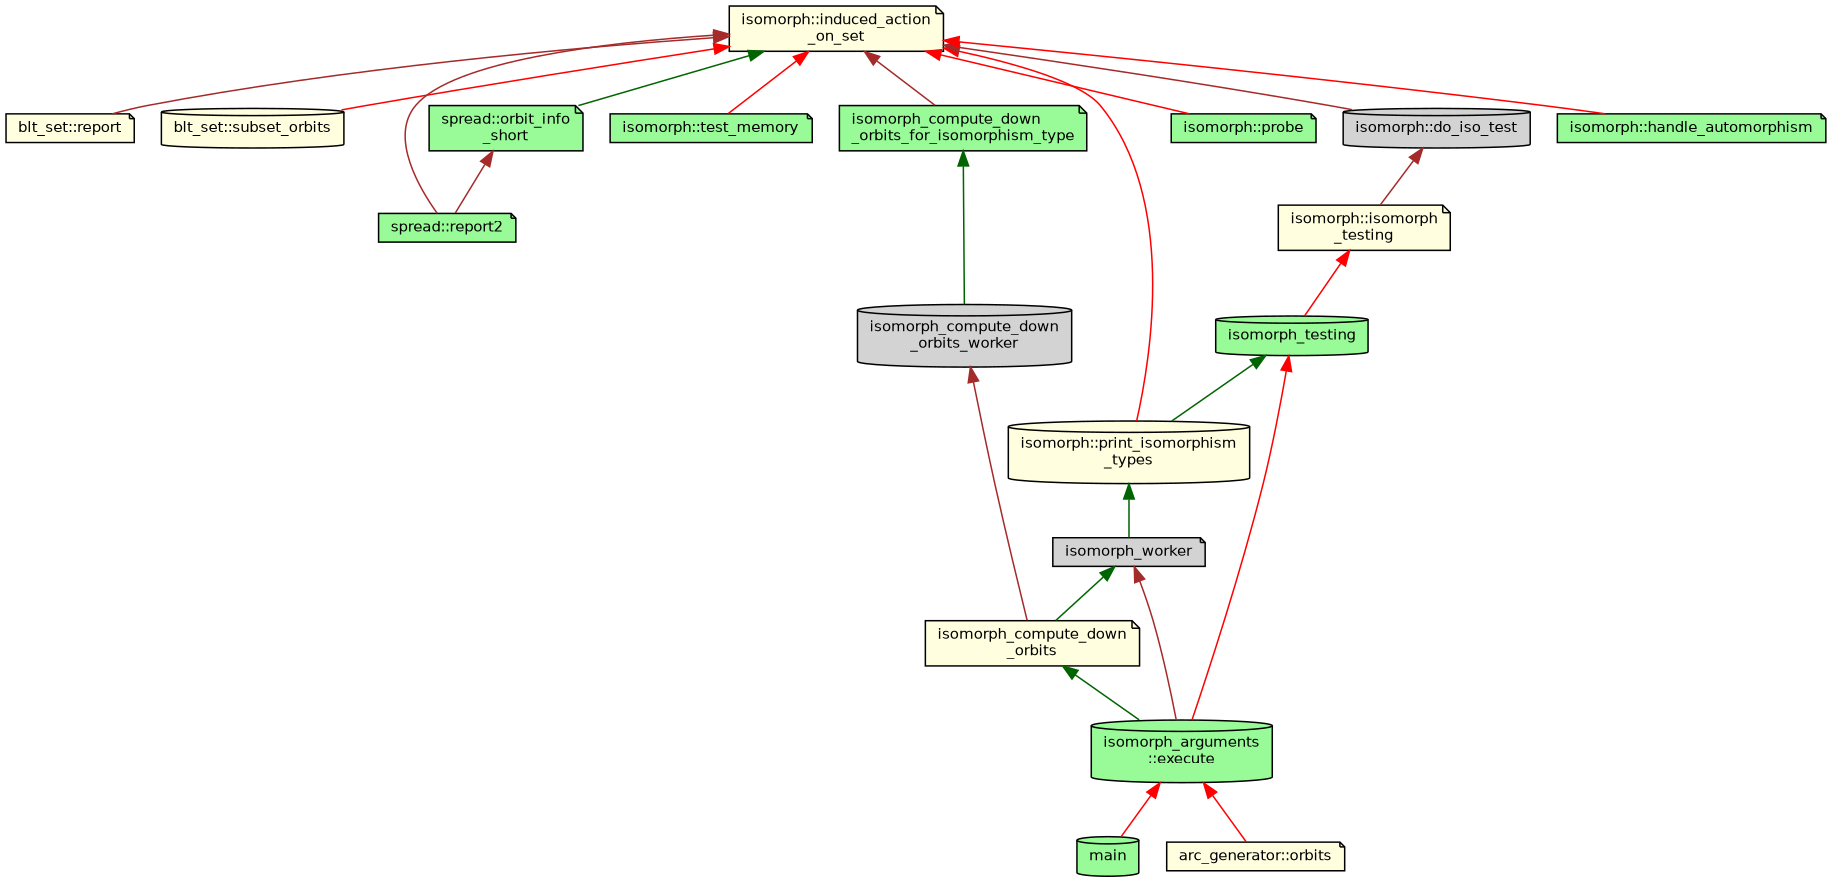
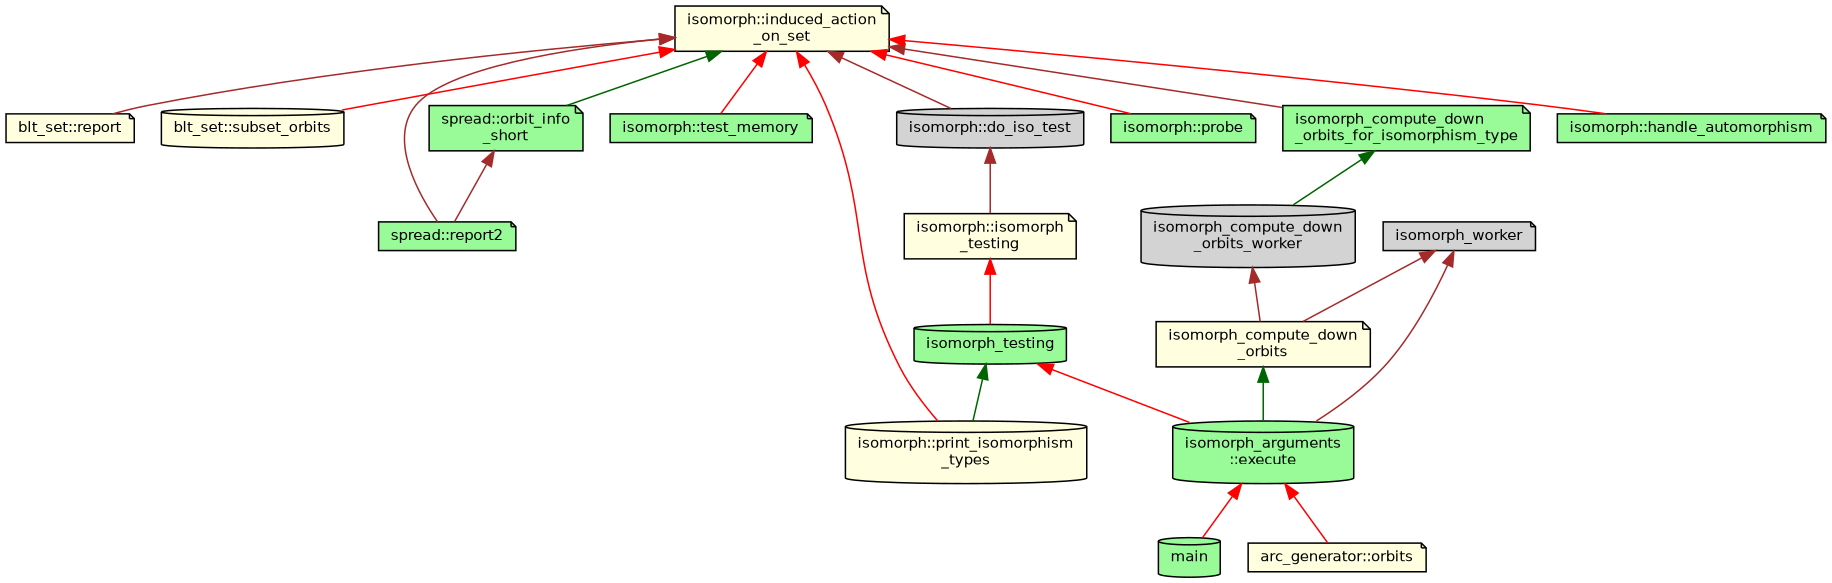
edge "isomorph_worker" -> "isomorph::print_isomorphism _types": removed
edge "isomorph_compute_down _orbits" -> "isomorph_worker": color darkgreen -> brown
